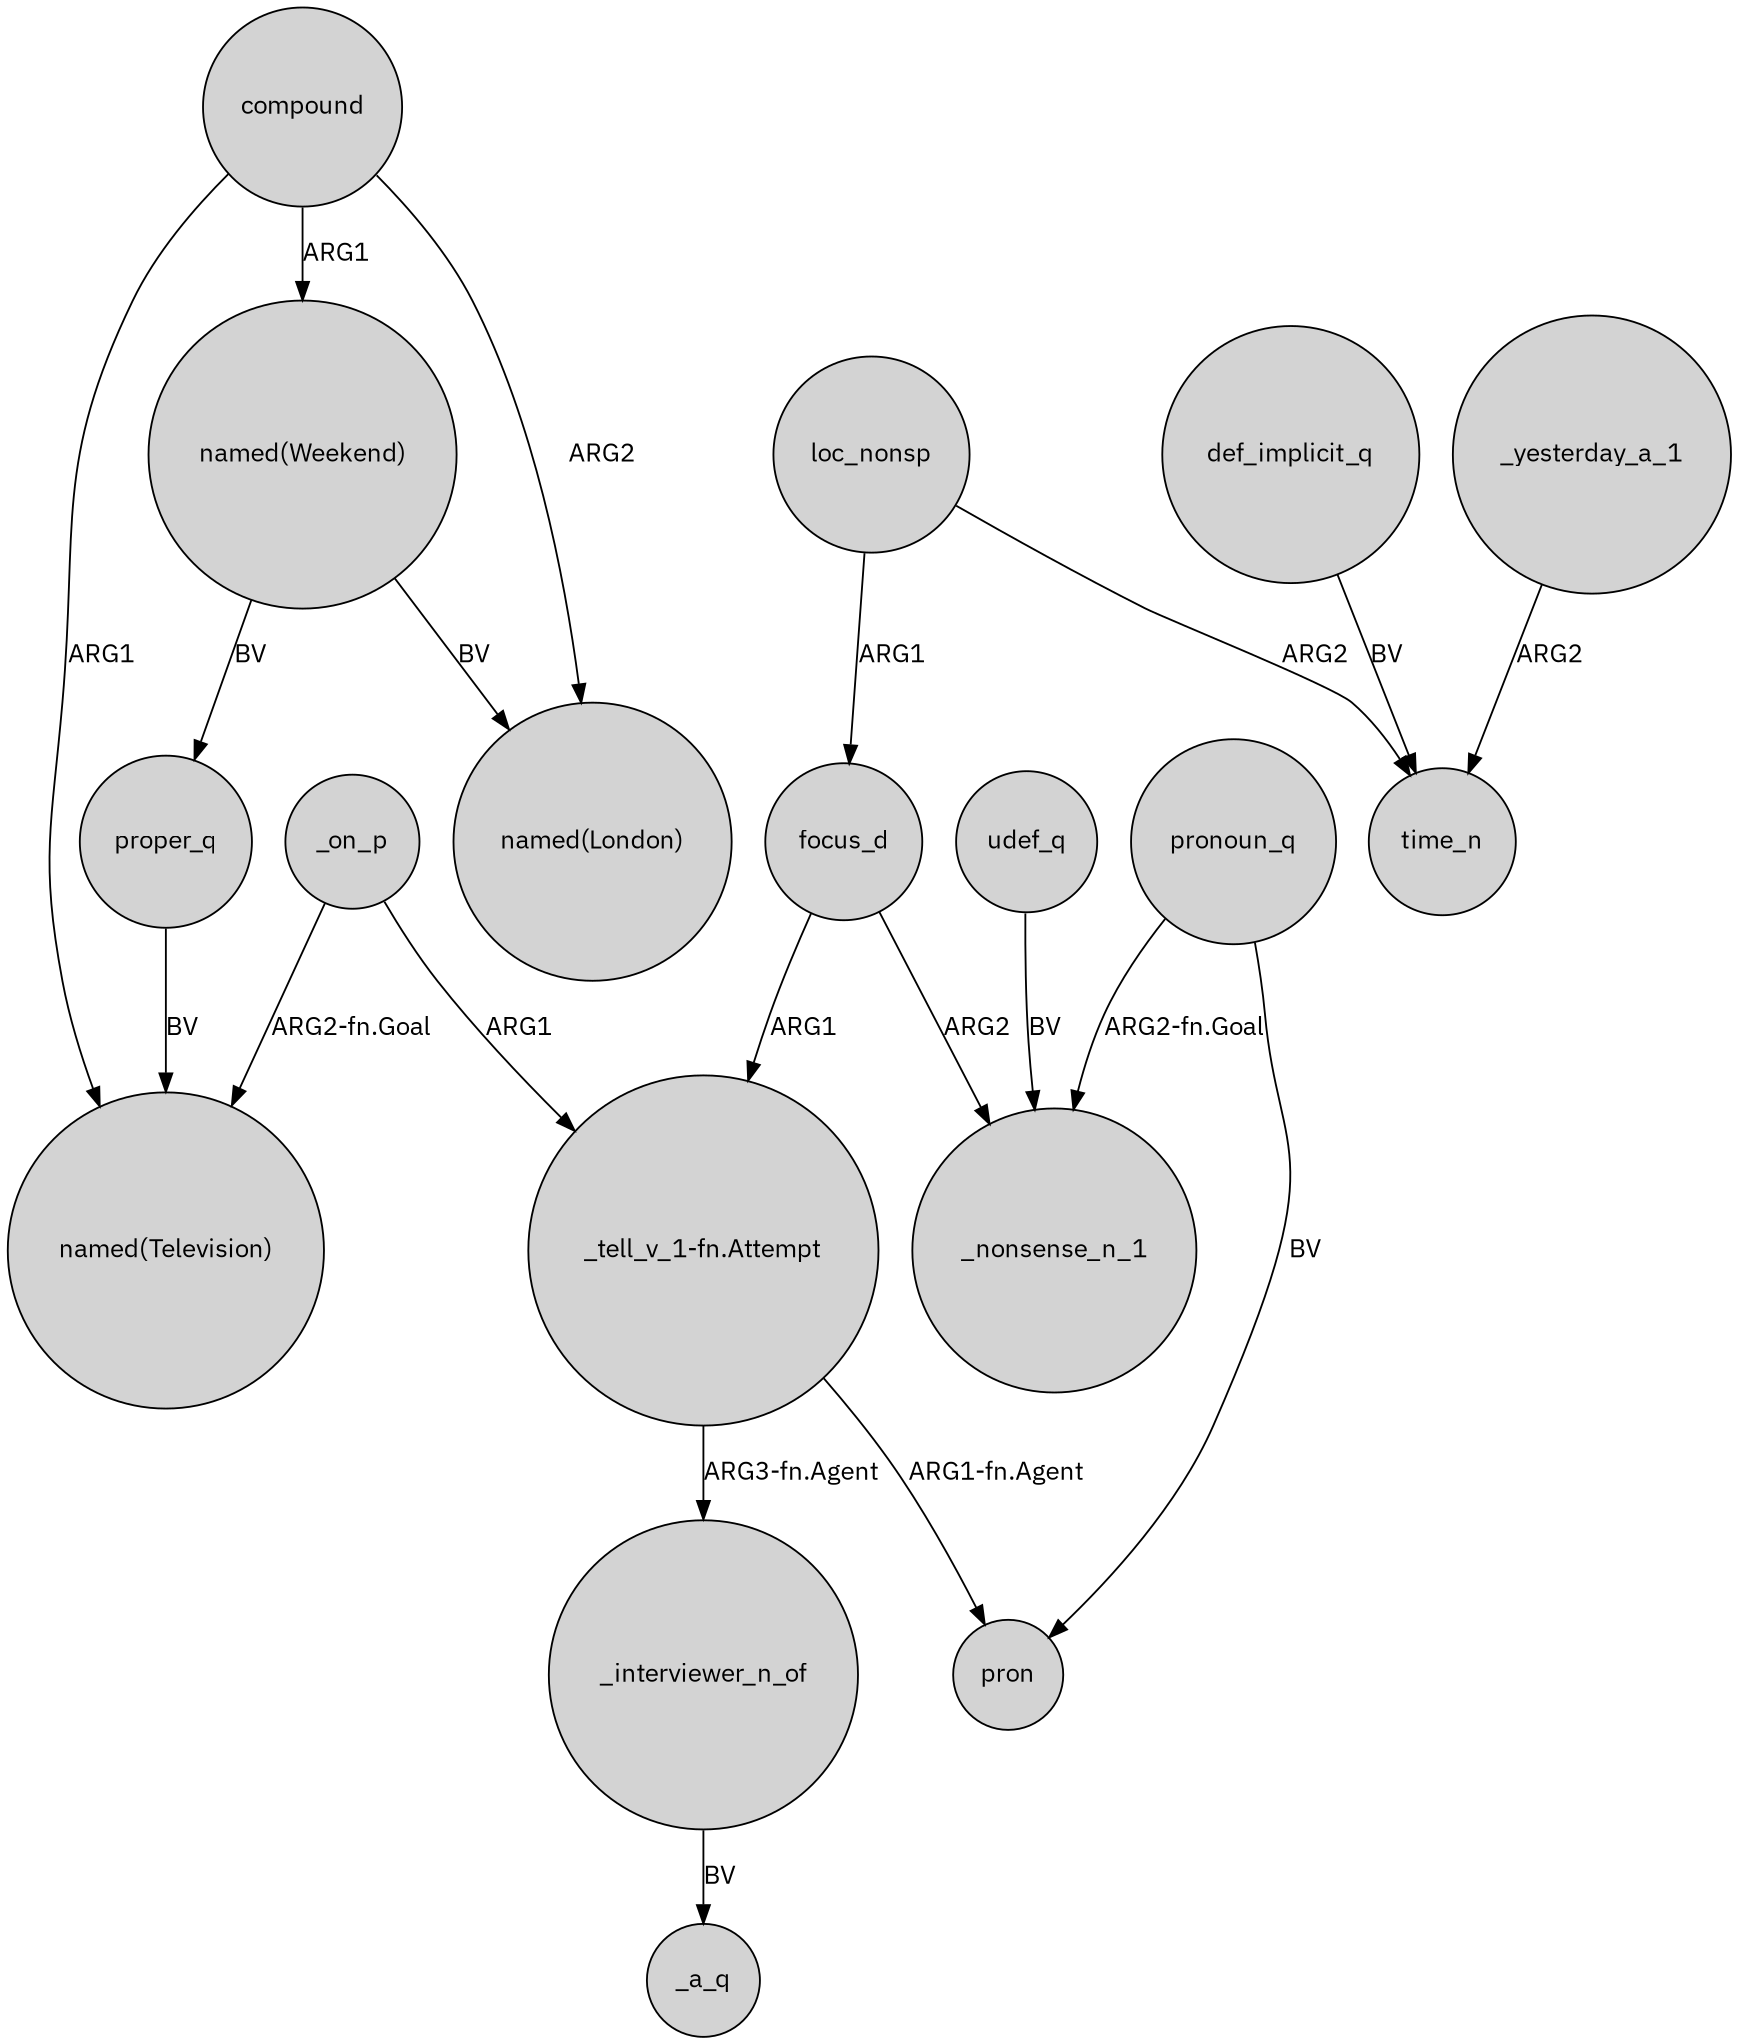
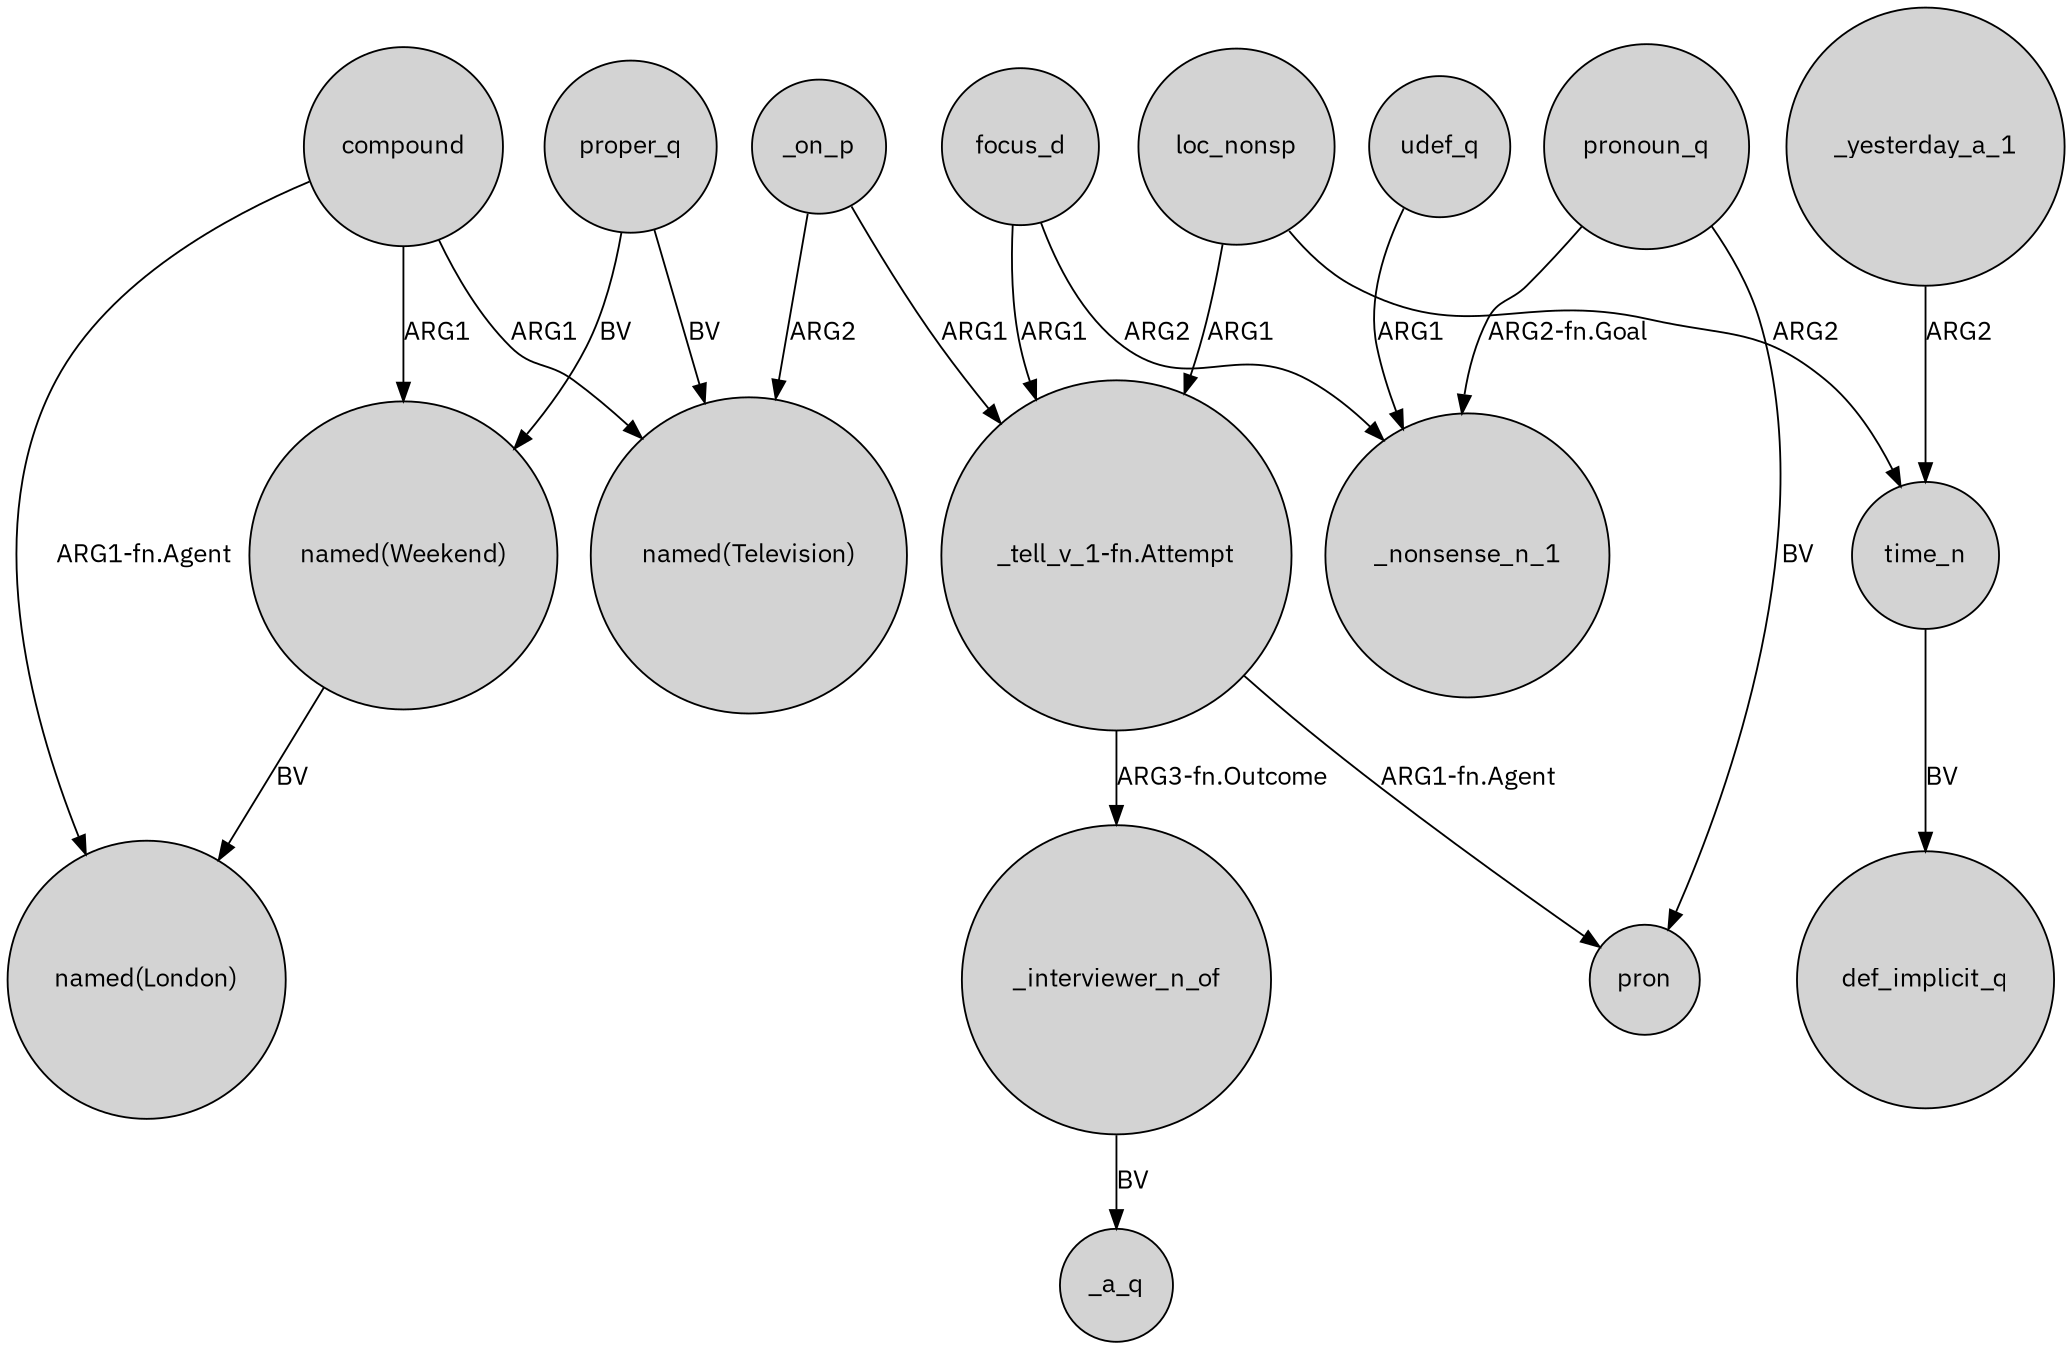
edge "compound" -> "named(London)": label "ARG2" -> "ARG1-fn.Agent"
edge "loc_nonsp" -> "focus_d": now "loc_nonsp" -> "_tell_v_1-fn.Attempt"
edge "def_implicit_q" -> "time_n": reversed
edge "named(Weekend)" -> "proper_q": reversed
edge "_on_p" -> "named(Television)": label "ARG2-fn.Goal" -> "ARG2"
edge "udef_q" -> "_nonsense_n_1": label "BV" -> "ARG1"
edge "_tell_v_1-fn.Attempt" -> "_interviewer_n_of": label "ARG3-fn.Agent" -> "ARG3-fn.Outcome"
